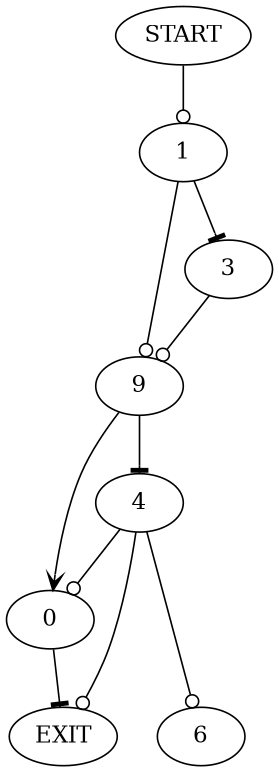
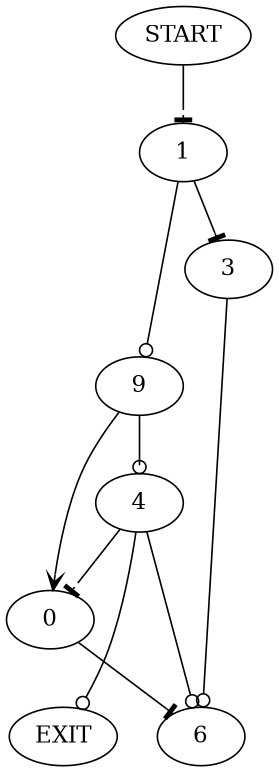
edge "START" -> "1": arrowhead odot -> tee
edge "3" -> "9": now "3" -> "6"
edge "9" -> "4": arrowhead tee -> odot
edge "4" -> "0": arrowhead odot -> tee
edge "0" -> "EXIT": now "0" -> "6"
